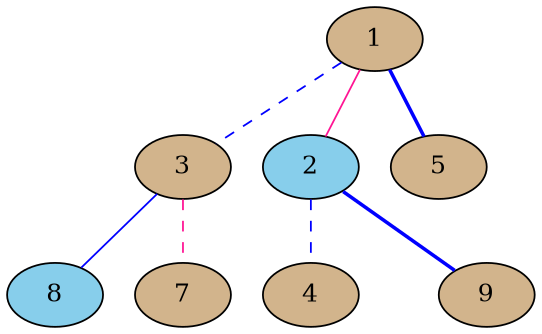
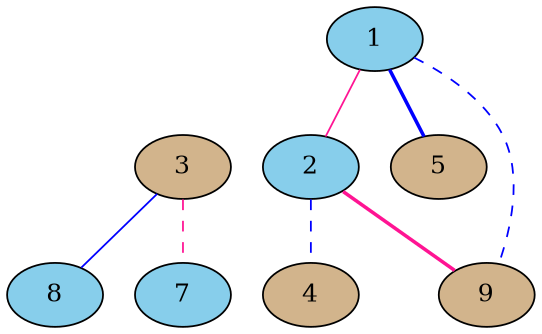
node "1": fillcolor tan -> skyblue
edge "1" -- "3": now "1" -- "9"
edge "2" -- "9": color blue -> deeppink
node "7": fillcolor tan -> skyblue
